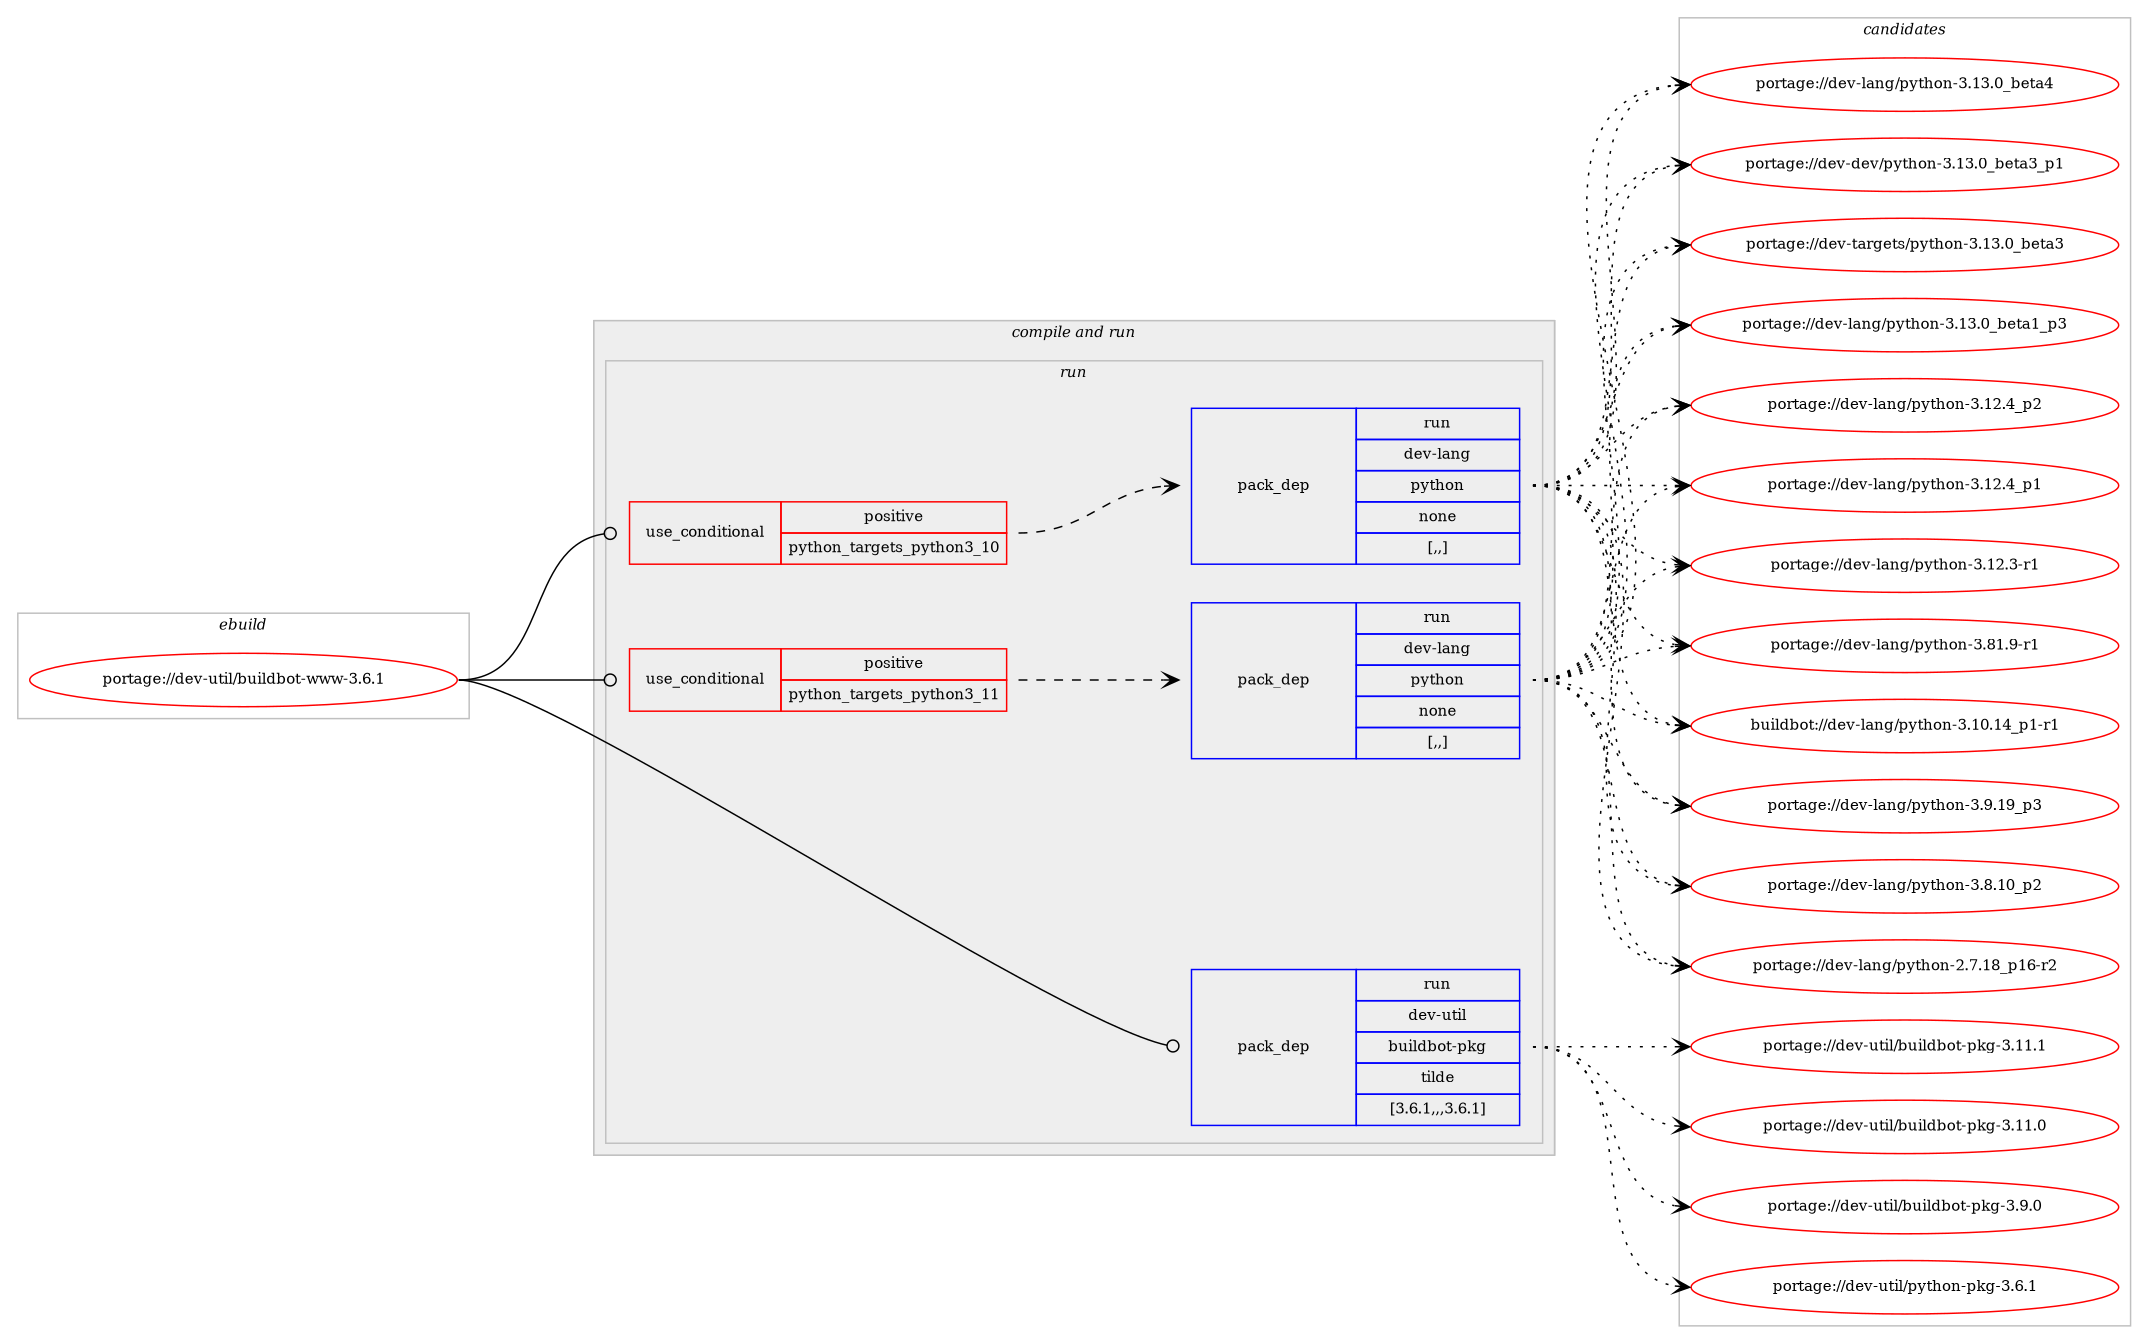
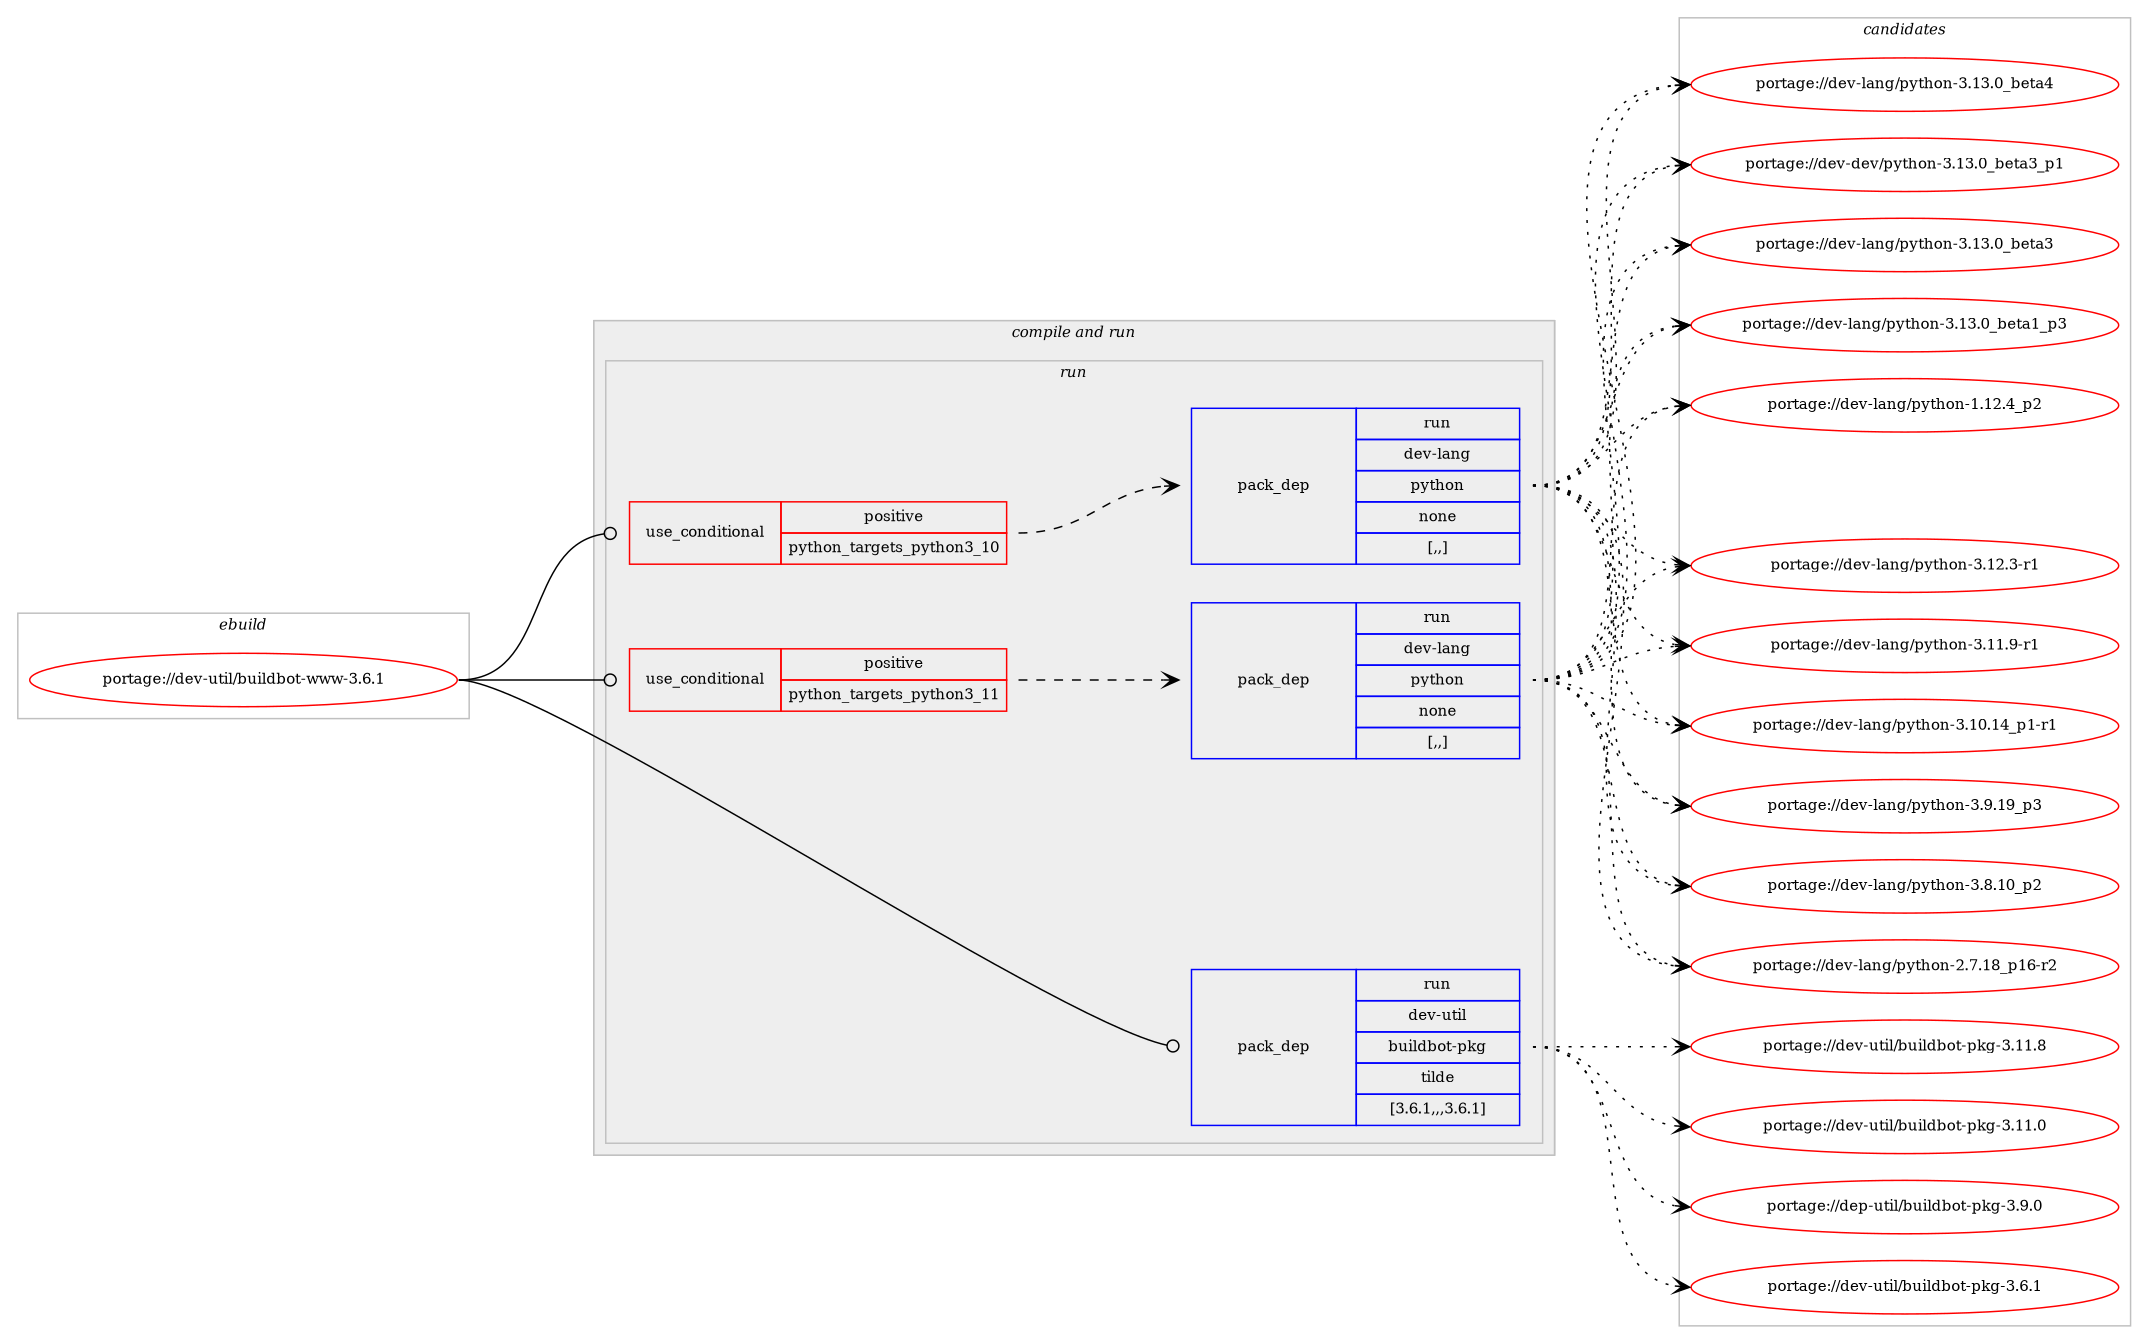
node "portage://dev-targets/python-3.13.0_beta3": label "portage://dev-targets/python-3.13.0_beta3" -> "portage://dev-lang/python-3.13.0_beta3"
node "portage://dev-lang/python-3.12.4_p2": label "portage://dev-lang/python-3.12.4_p2" -> "portage://dev-lang/python-1.12.4_p2"
node "portage://dev-lang/python-3.12.4_p1": removed
node "portage://dev-lang/python-3.81.9-r1": label "portage://dev-lang/python-3.81.9-r1" -> "portage://dev-lang/python-3.11.9-r1"
node "buildbot://dev-lang/python-3.10.14_p1-r1": label "buildbot://dev-lang/python-3.10.14_p1-r1" -> "portage://dev-lang/python-3.10.14_p1-r1"
node "portage://dev-util/buildbot-pkg-3.11.1": label "portage://dev-util/buildbot-pkg-3.11.1" -> "portage://dev-util/buildbot-pkg-3.11.8"
node "portage://dev-util/buildbot-pkg-3.9.0": label "portage://dev-util/buildbot-pkg-3.9.0" -> "portage://dep-util/buildbot-pkg-3.9.0"
node "portage://dev-util/python-pkg-3.6.1": label "portage://dev-util/python-pkg-3.6.1" -> "portage://dev-util/buildbot-pkg-3.6.1"
